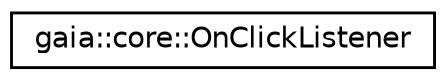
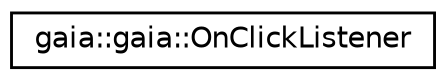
node "gaia::core::OnClickListener": label "gaia::core::OnClickListener" -> "gaia::gaia::OnClickListener"
